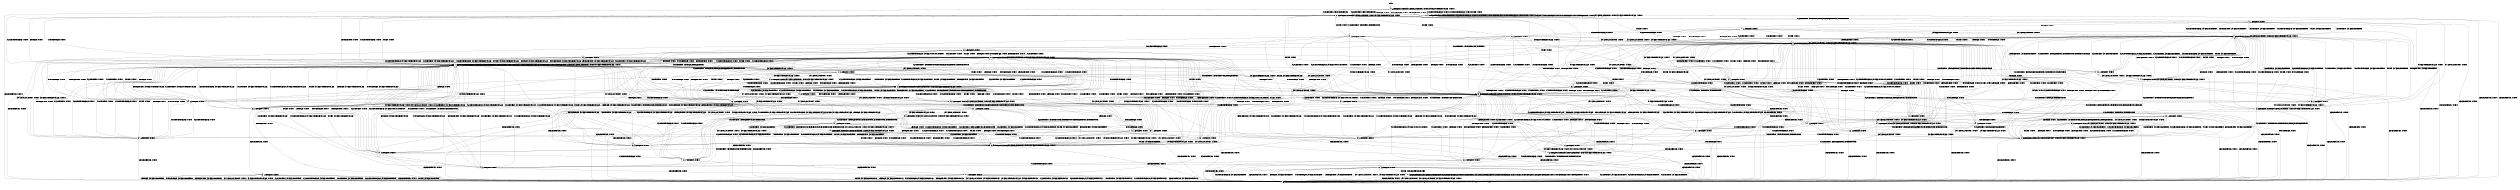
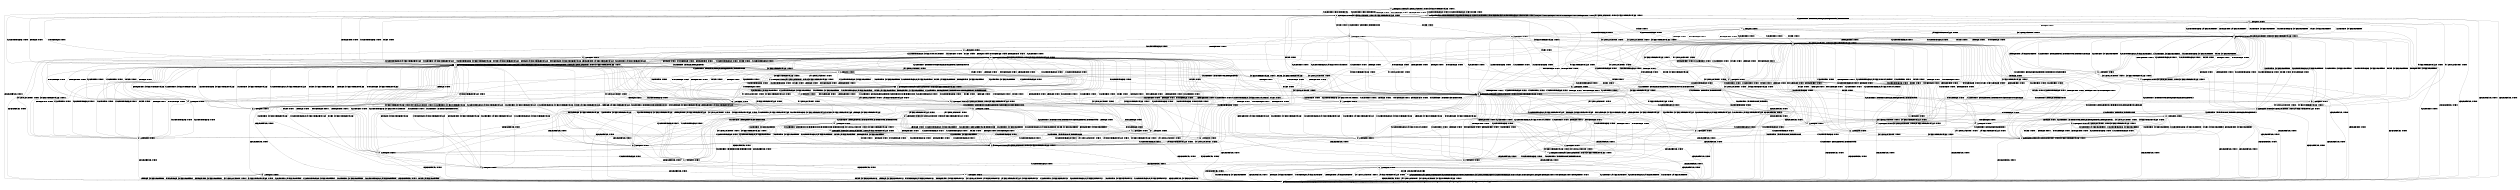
node "__start0": removed
edge "s6" -> "s32": now "s6" -> "s52"
edge "s18" -> "s43": now "s14" -> "s43"
edge "s41" -> "s32": now "s41" -> "s35"
edge "s30" -> "s31": added, label "RSA_CLIENT_HELLO / CERTIFICATE,CERTIFICATE_REQUEST,SERVER_HELLO_DONE,SERVER_HELLO_DONE"
edge "s53" -> "s54": label "CERTIFICATE / TIMEOUT" -> "FINISHED / TIMEOUT"
edge "s45" -> "s86": removed, label "EMPTY_CERTIFICATE / TIMEOUT"
edge "s46" -> "s42": now "s31" -> "s42"
edge "s4" -> "s1": label "CHANGE_CIPHER_SPEC / TIMEOUT" -> "RSA_CLIENT_HELLO / TIMEOUT"
edge "s18" -> "s1": label "CERTIFICATE_VERIFY / TIMEOUT" -> "CHANGE_CIPHER_SPEC / TIMEOUT"
edge "s10" -> "s53": now "s10" -> "s3"
edge "s52" -> "s2": added, label "FINISHED / TIMEOUT"
edge "s54" -> "s1": label "EMPTY_CERTIFICATE / TIMEOUT" -> "CHANGE_CIPHER_SPEC / TIMEOUT"
edge "s5" -> "s24": now "s5" -> "s22"
edge "s35" -> "s38": label "FINISHED / Alert(FATAL,DECODE_ERROR)" -> "PSK_CLIENT_KEY_EXCHANGE / TIMEOUT"
edge "s29" -> "s1": label "EMPTY_CERTIFICATE / TIMEOUT" -> "CHANGE_CIPHER_SPEC / TIMEOUT"
edge "s38" -> "s11": added, label "CHANGE_CIPHER_SPEC / TIMEOUT"
edge "s51" -> "s1": now "s55" -> "s1"
